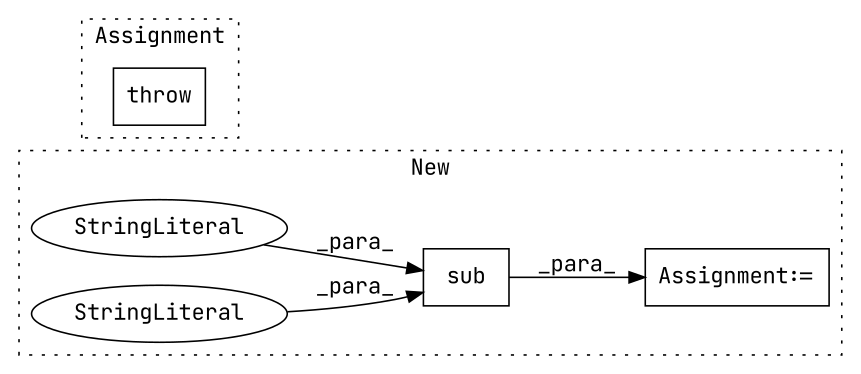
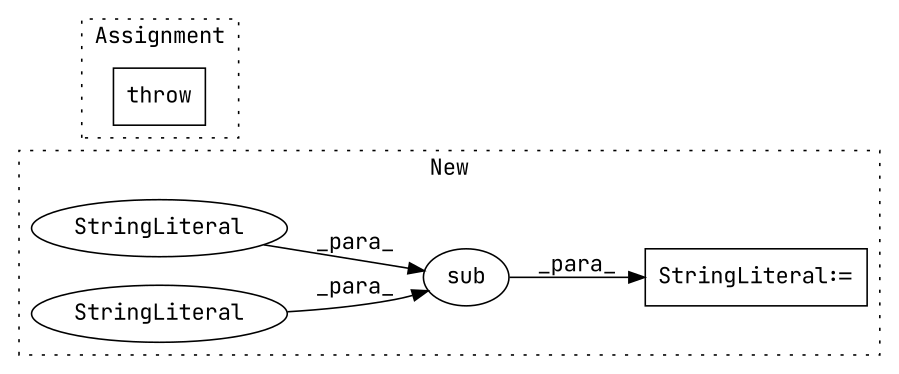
node "sub": shape box -> ellipse
node "Assignment:=": label "Assignment:=" -> "StringLiteral:="
